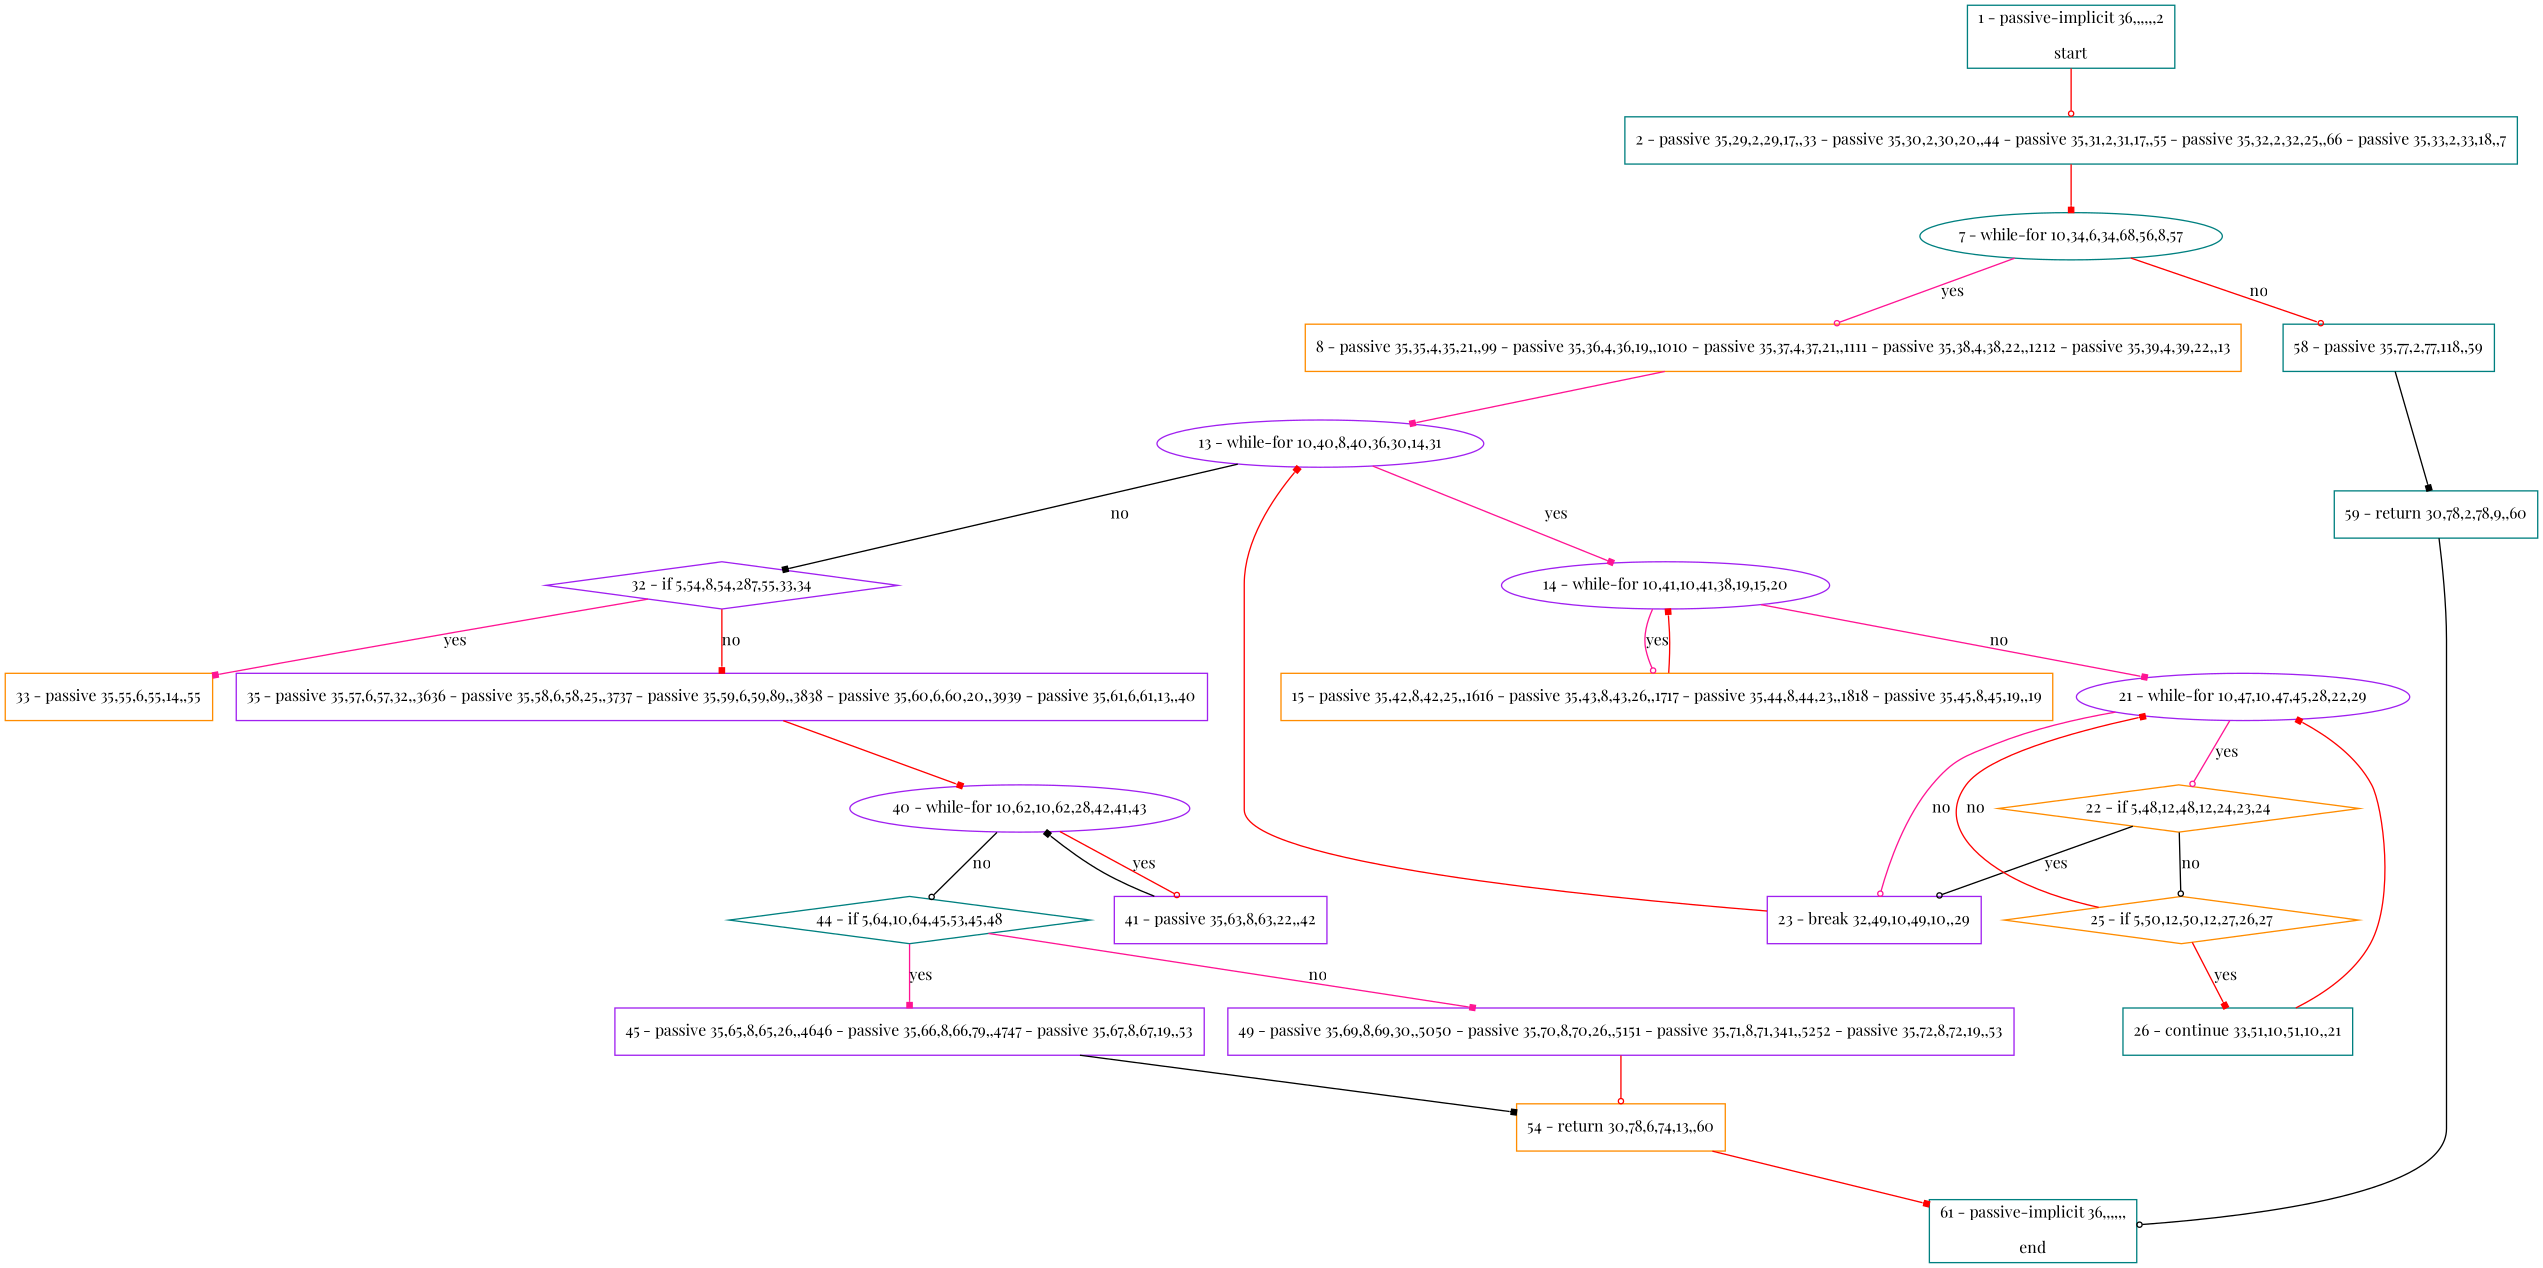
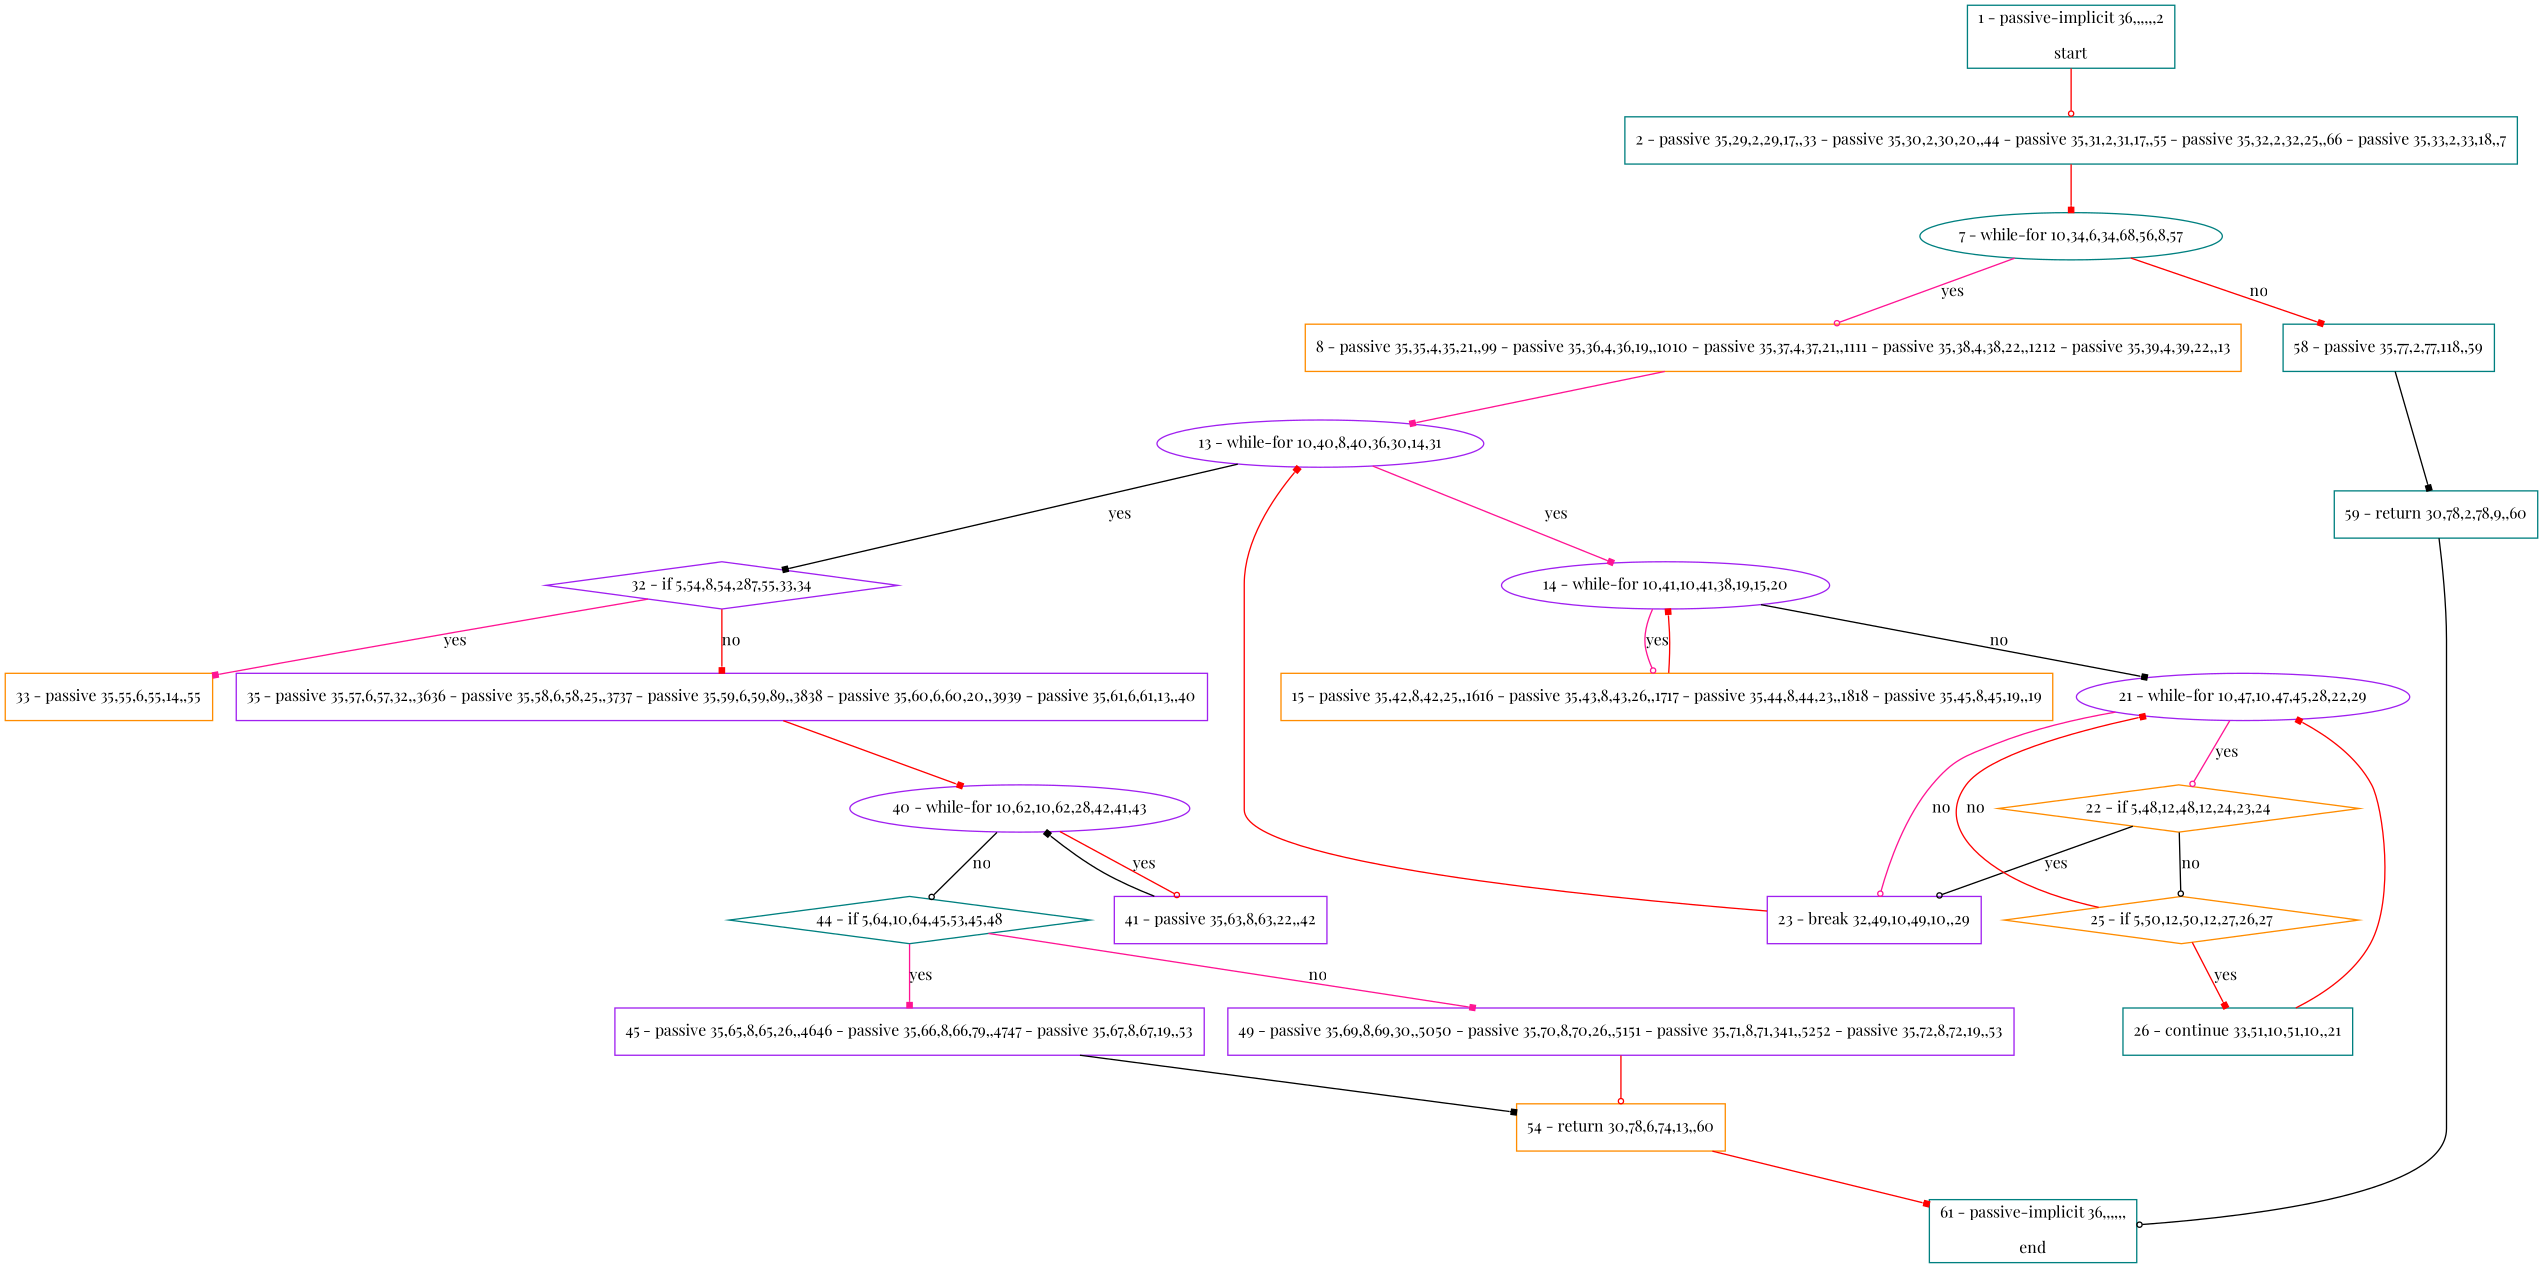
edge "7 - while-for 10,34,6,34,68,56,8,57" -> "58 - passive 35,77,2,77,118,,59": arrowhead odot -> box
edge "13 - while-for 10,40,8,40,36,30,14,31" -> "32 - if 5,54,8,54,287,55,33,34": label "no" -> "yes"
edge "14 - while-for 10,41,10,41,38,19,15,20" -> "21 - while-for 10,47,10,47,45,28,22,29": color deeppink -> black
